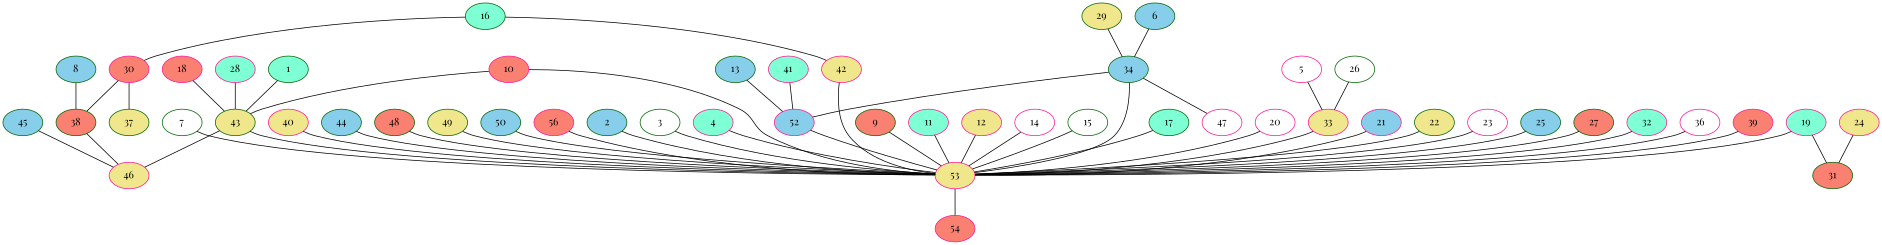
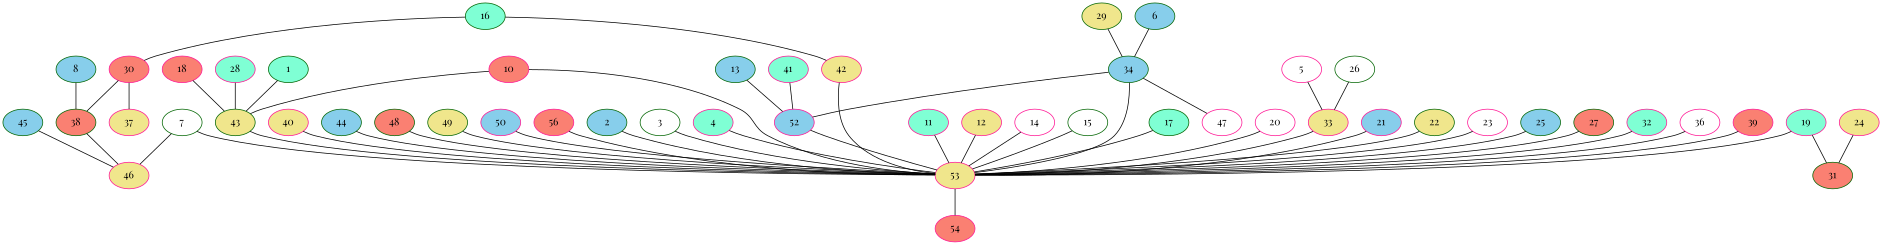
node "37": color darkgreen -> deeppink
node "50": color darkgreen -> deeppink
node "9": removed
edge "43" -- "46": now "7" -- "46"
